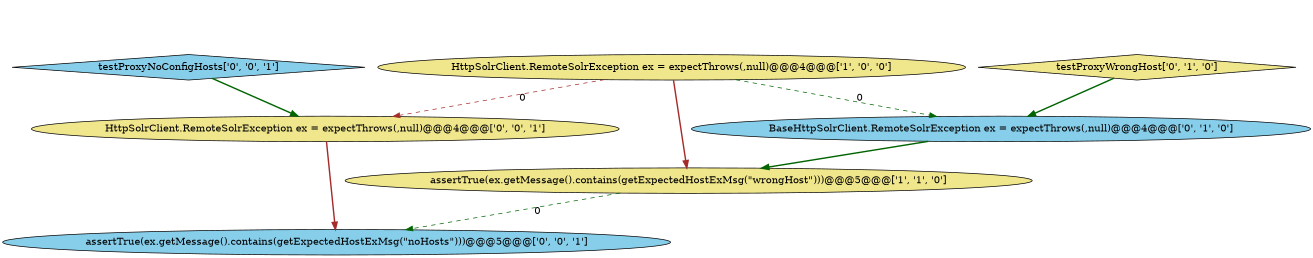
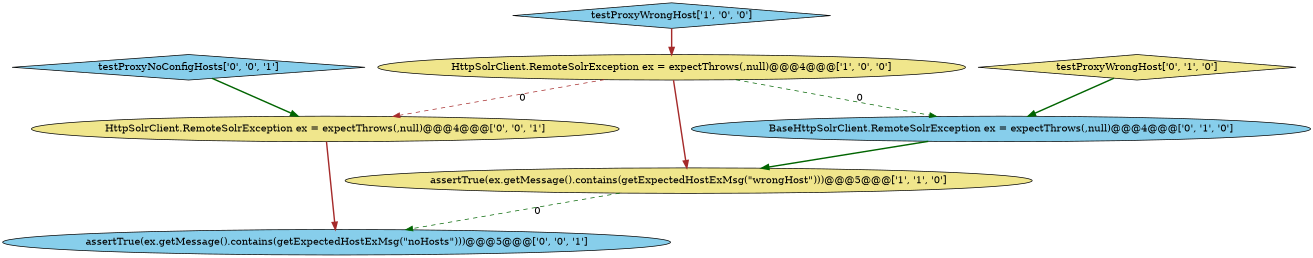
node "testProxyWrongHost['1', '0', '0']": added
